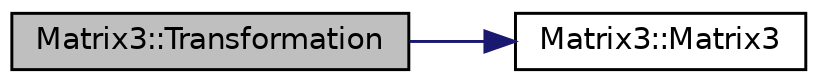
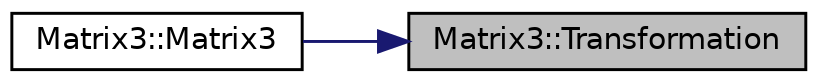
edge "Matrix3::Transformation" -> "Matrix3::Matrix3": reversed
